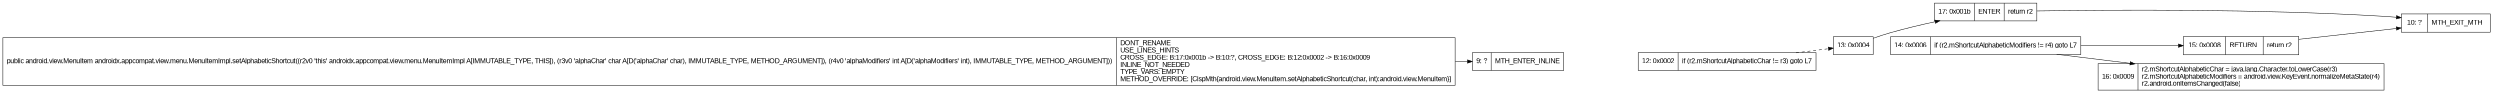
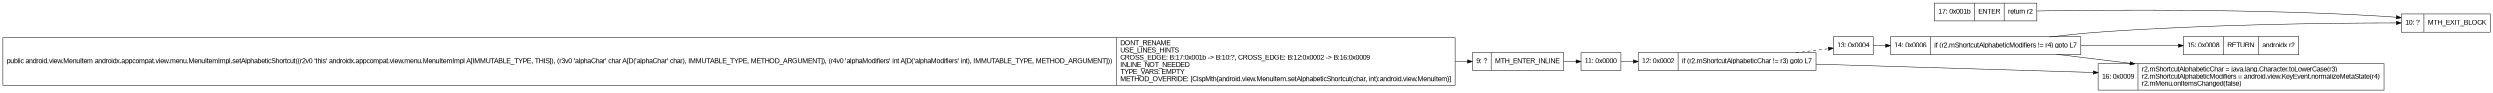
node "10: ?": text "MTH_EXIT_MTH" -> "MTH_EXIT_BLOCK"
edge "13: 0x0004" -> "17: 0x001b": now "13: 0x0004" -> "14: 0x0006"
edge "15: 0x0008" -> "10: ?": now "14: 0x0006" -> "10: ?"
node "15: 0x0008": text "return r2" -> "androidx r2"
node "11: 0x0000": added
edge "12: 0x0002" -> "16: 0x0009": added
node "16: 0x0009": text "r2.android.onItemsChanged(false)" -> "r2.mMenu.onItemsChanged(false)"
